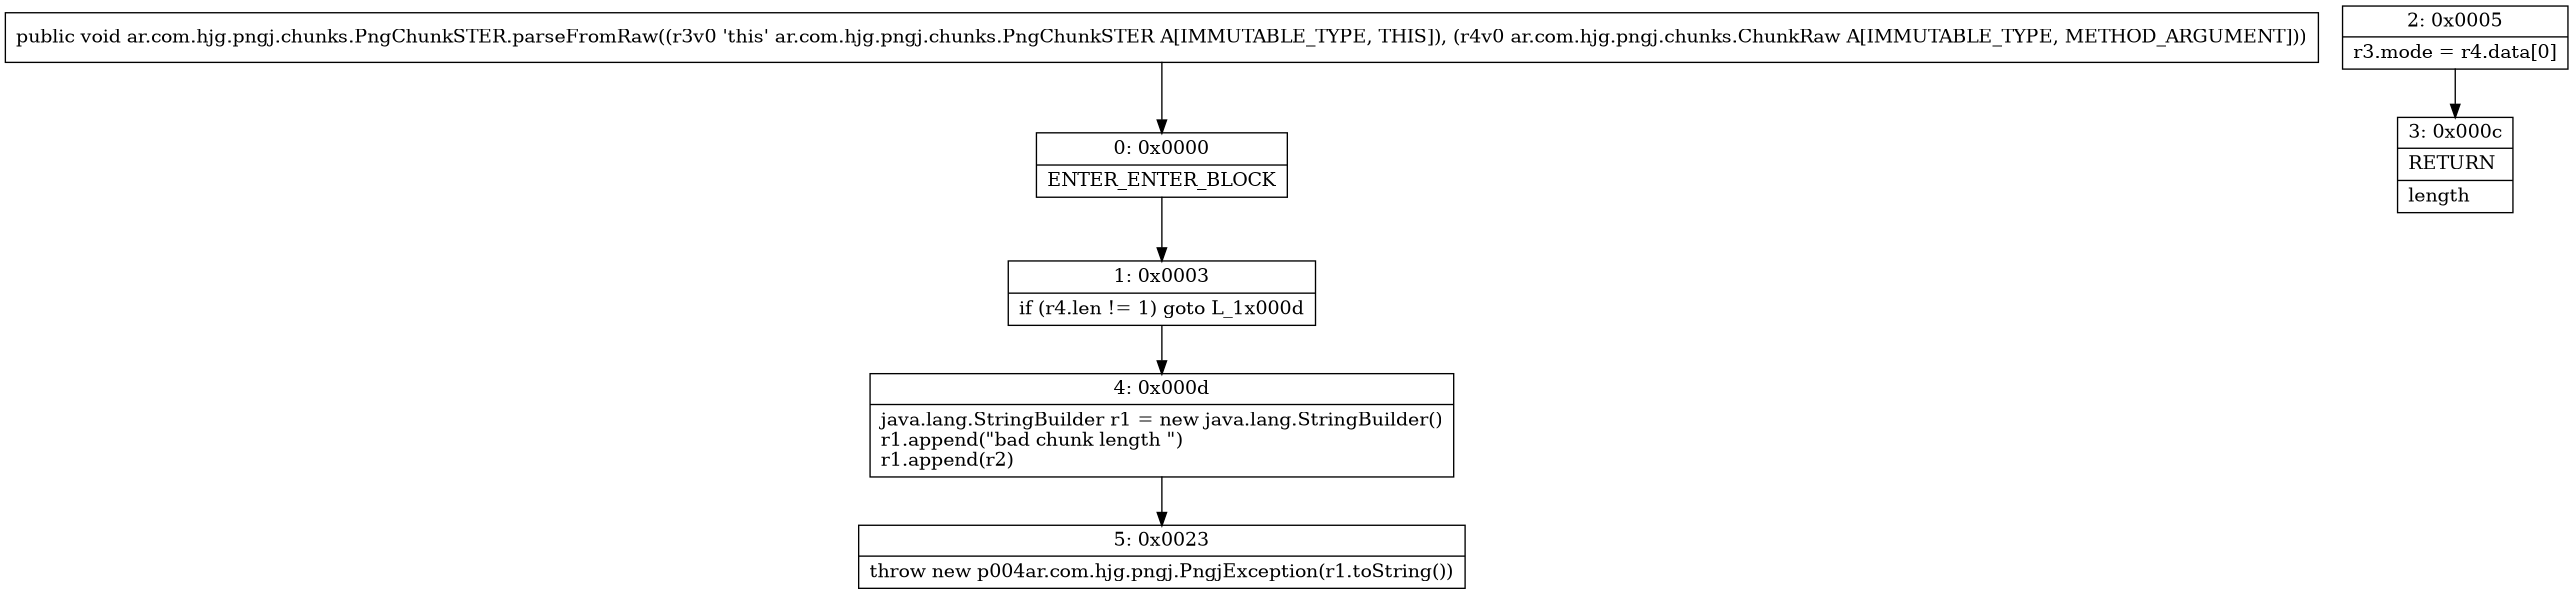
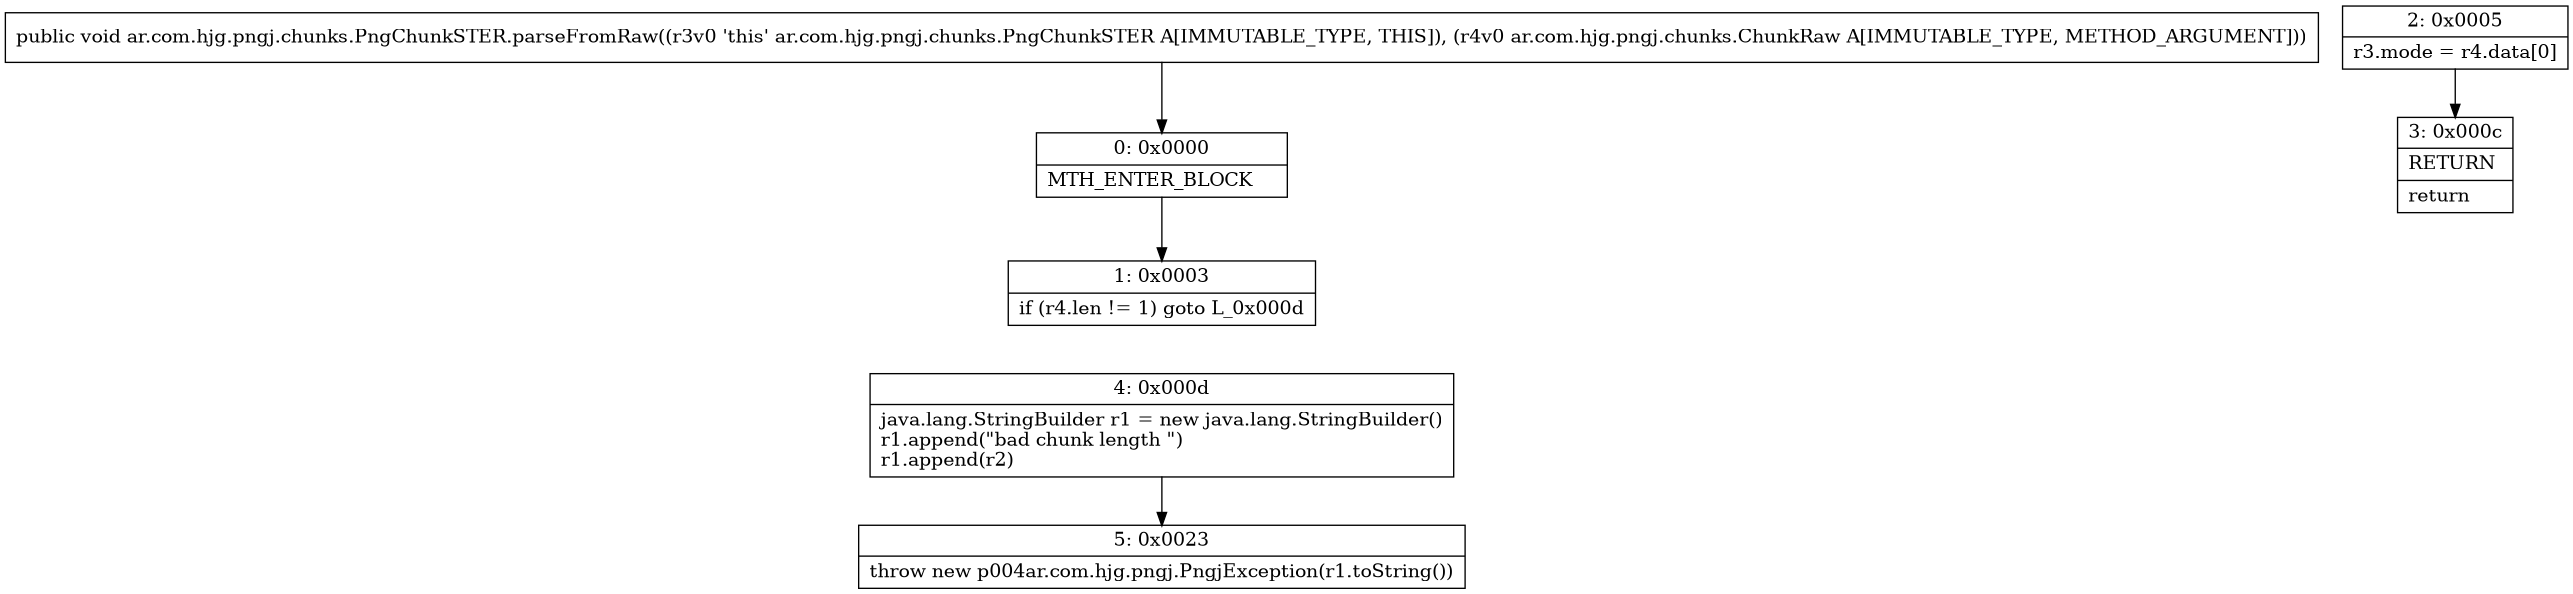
node "0: 0x0000": text "ENTER_ENTER_BLOCK" -> "MTH_ENTER_BLOCK"
node "3: 0x000c": text "length" -> "return"
node "1: 0x0003": text "if (r4.len != 1) goto L_1x000d" -> "if (r4.len != 1) goto L_0x000d"
edge "1: 0x0003" -> "4: 0x000d": removed
